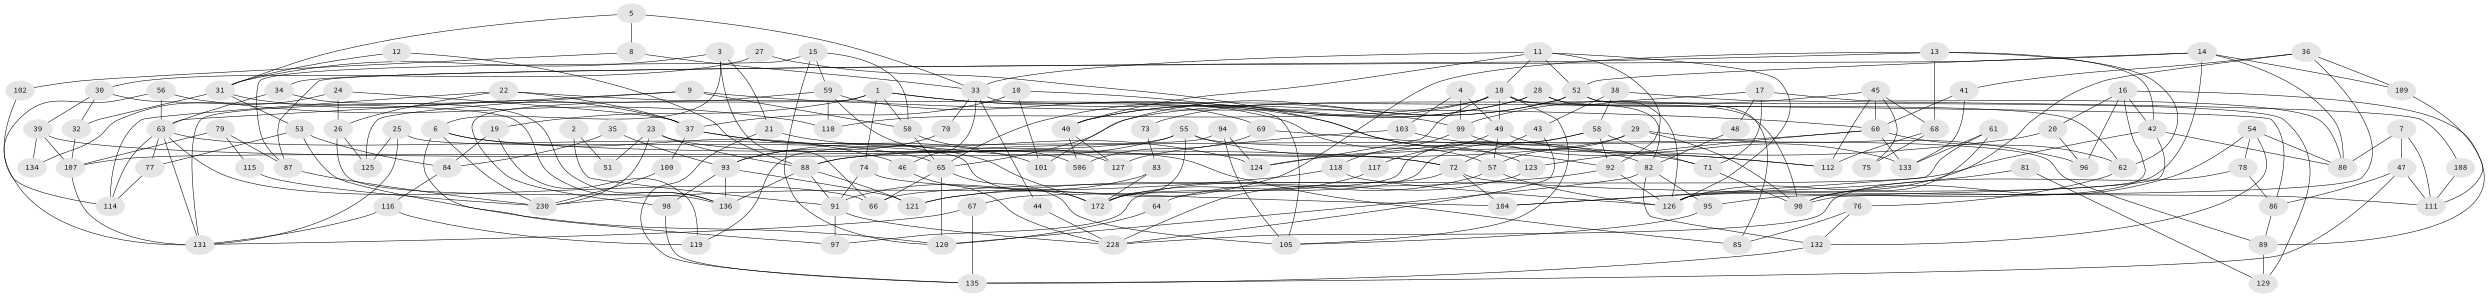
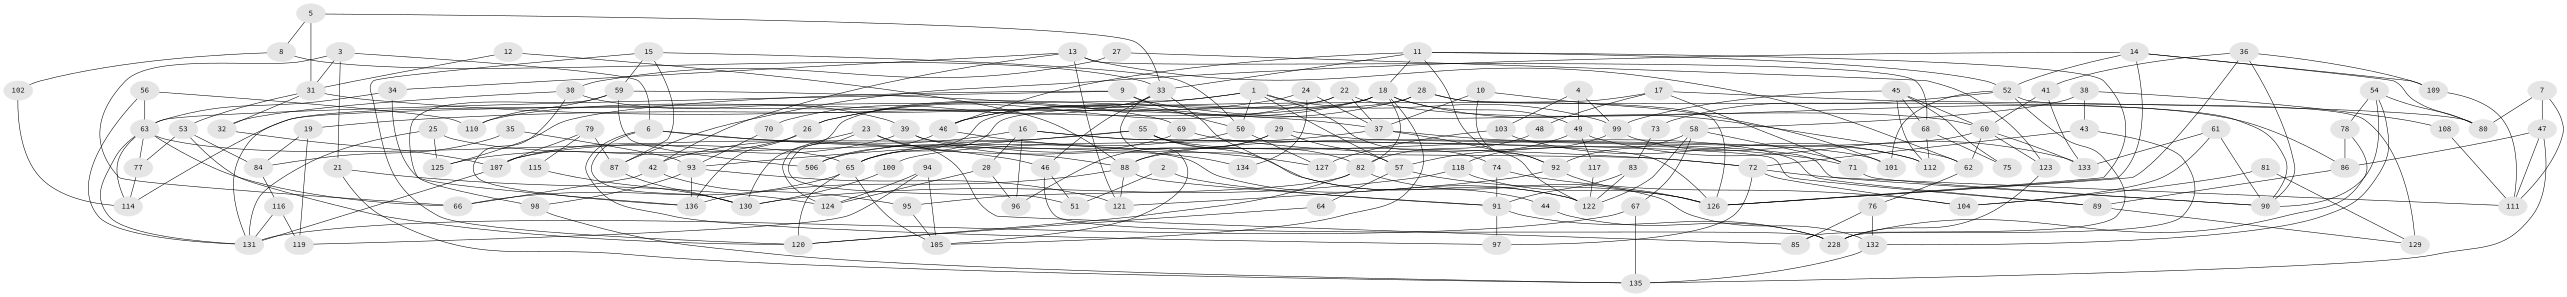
edge "42" -- "80": removed
edge "46" -- "51": added
node "230": label "230" -> "130"
node "172": label "172" -> "122"
